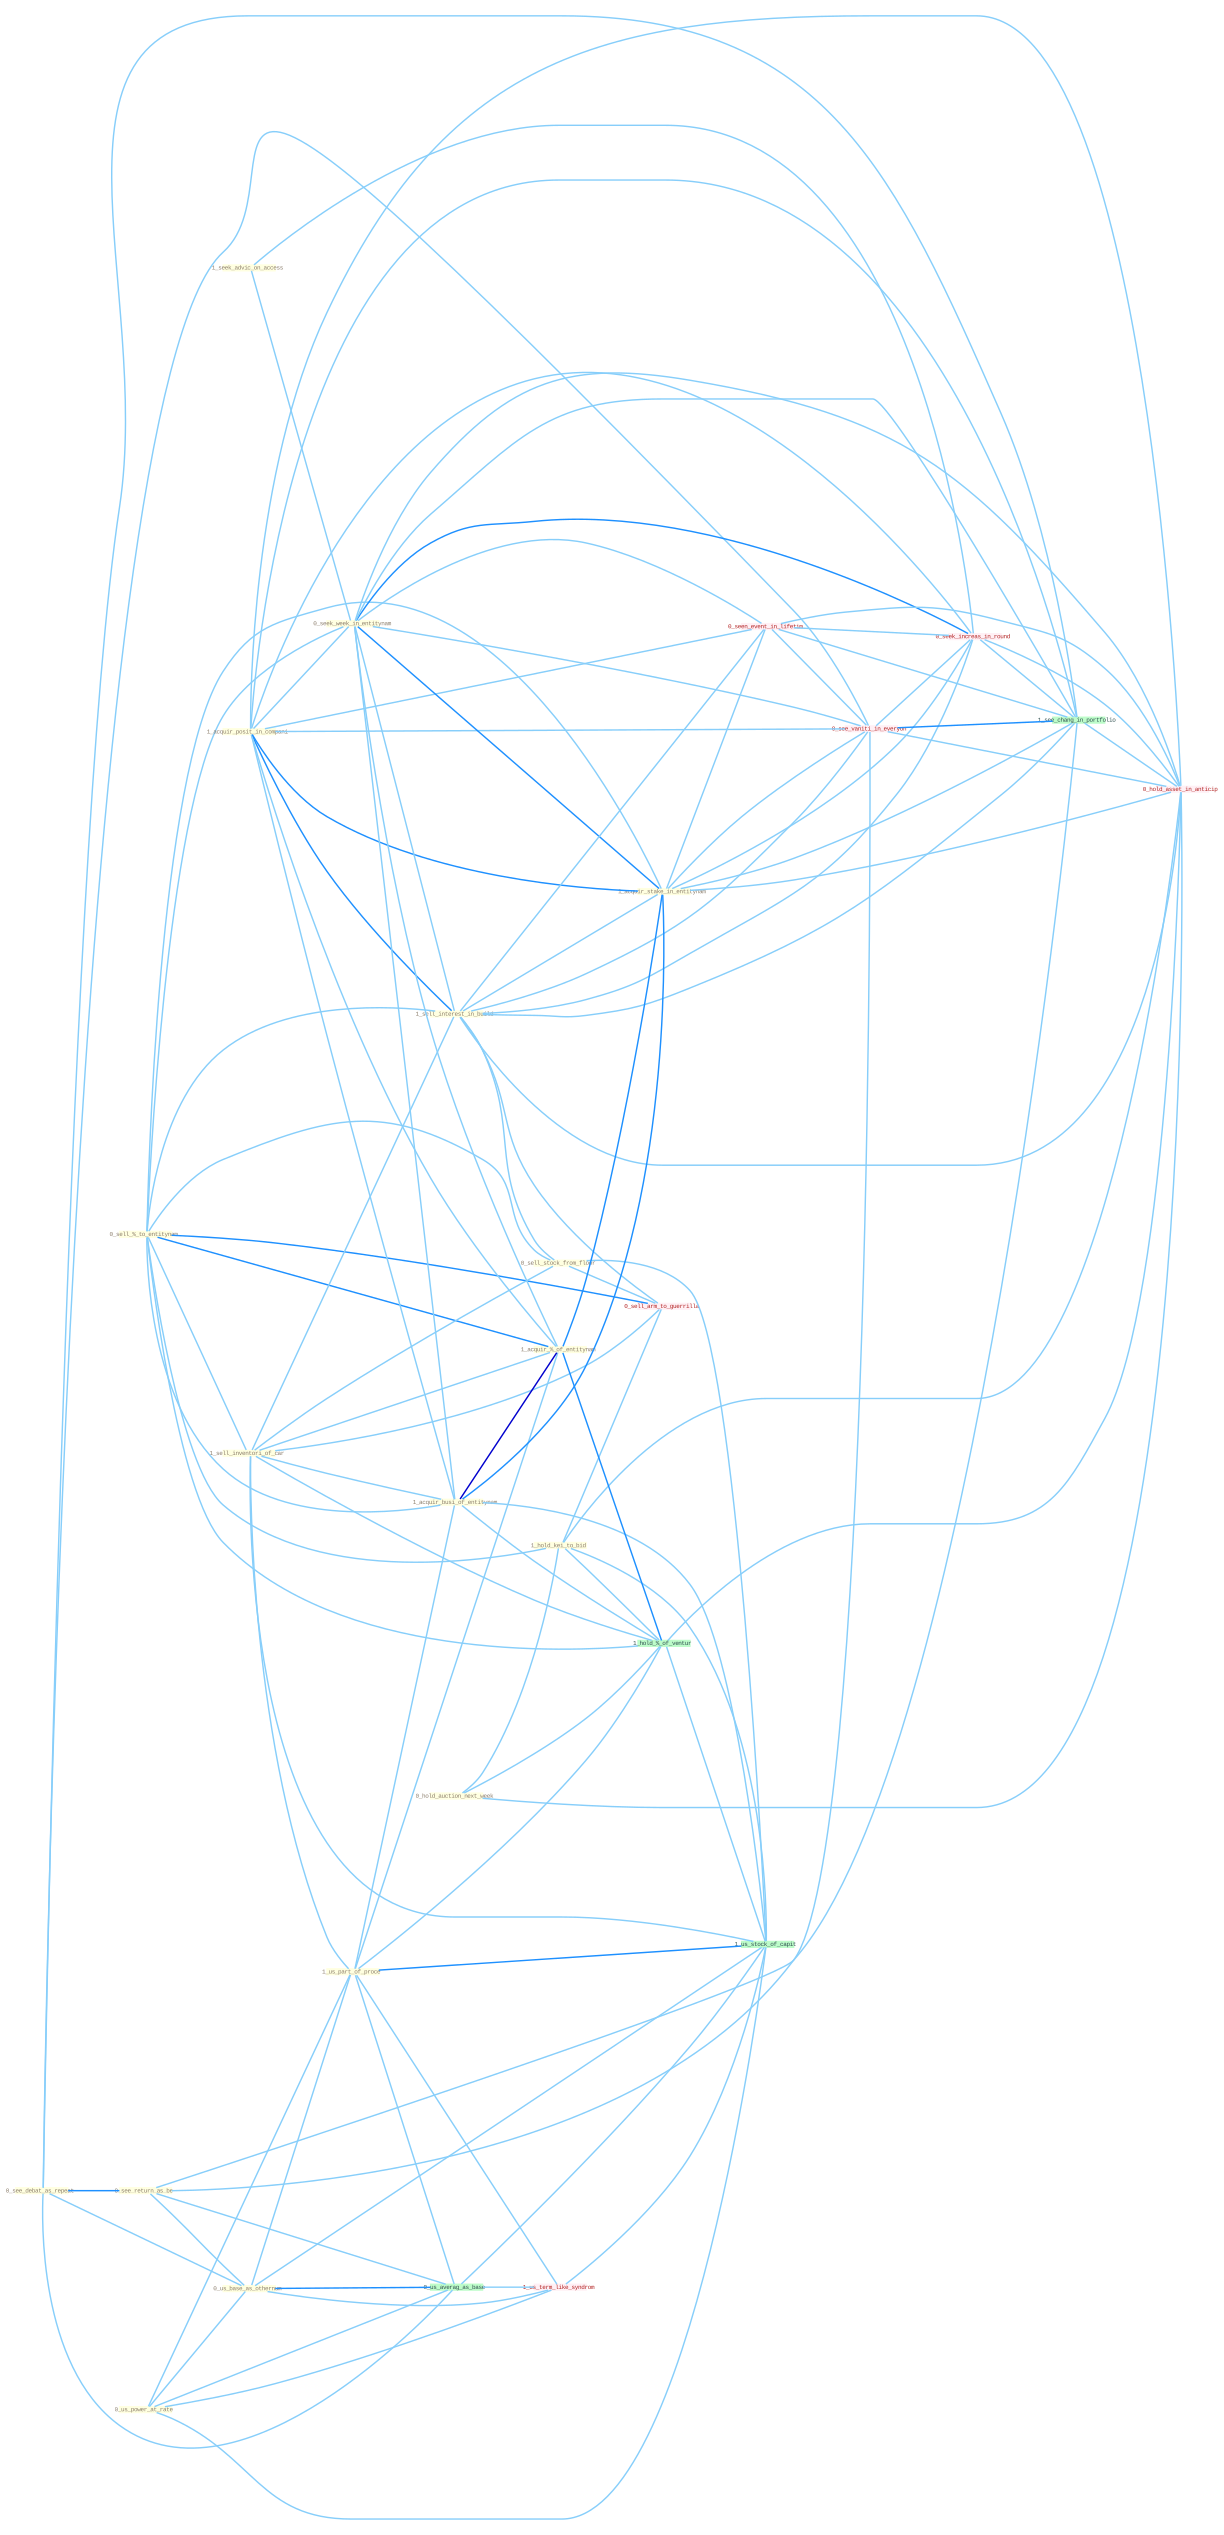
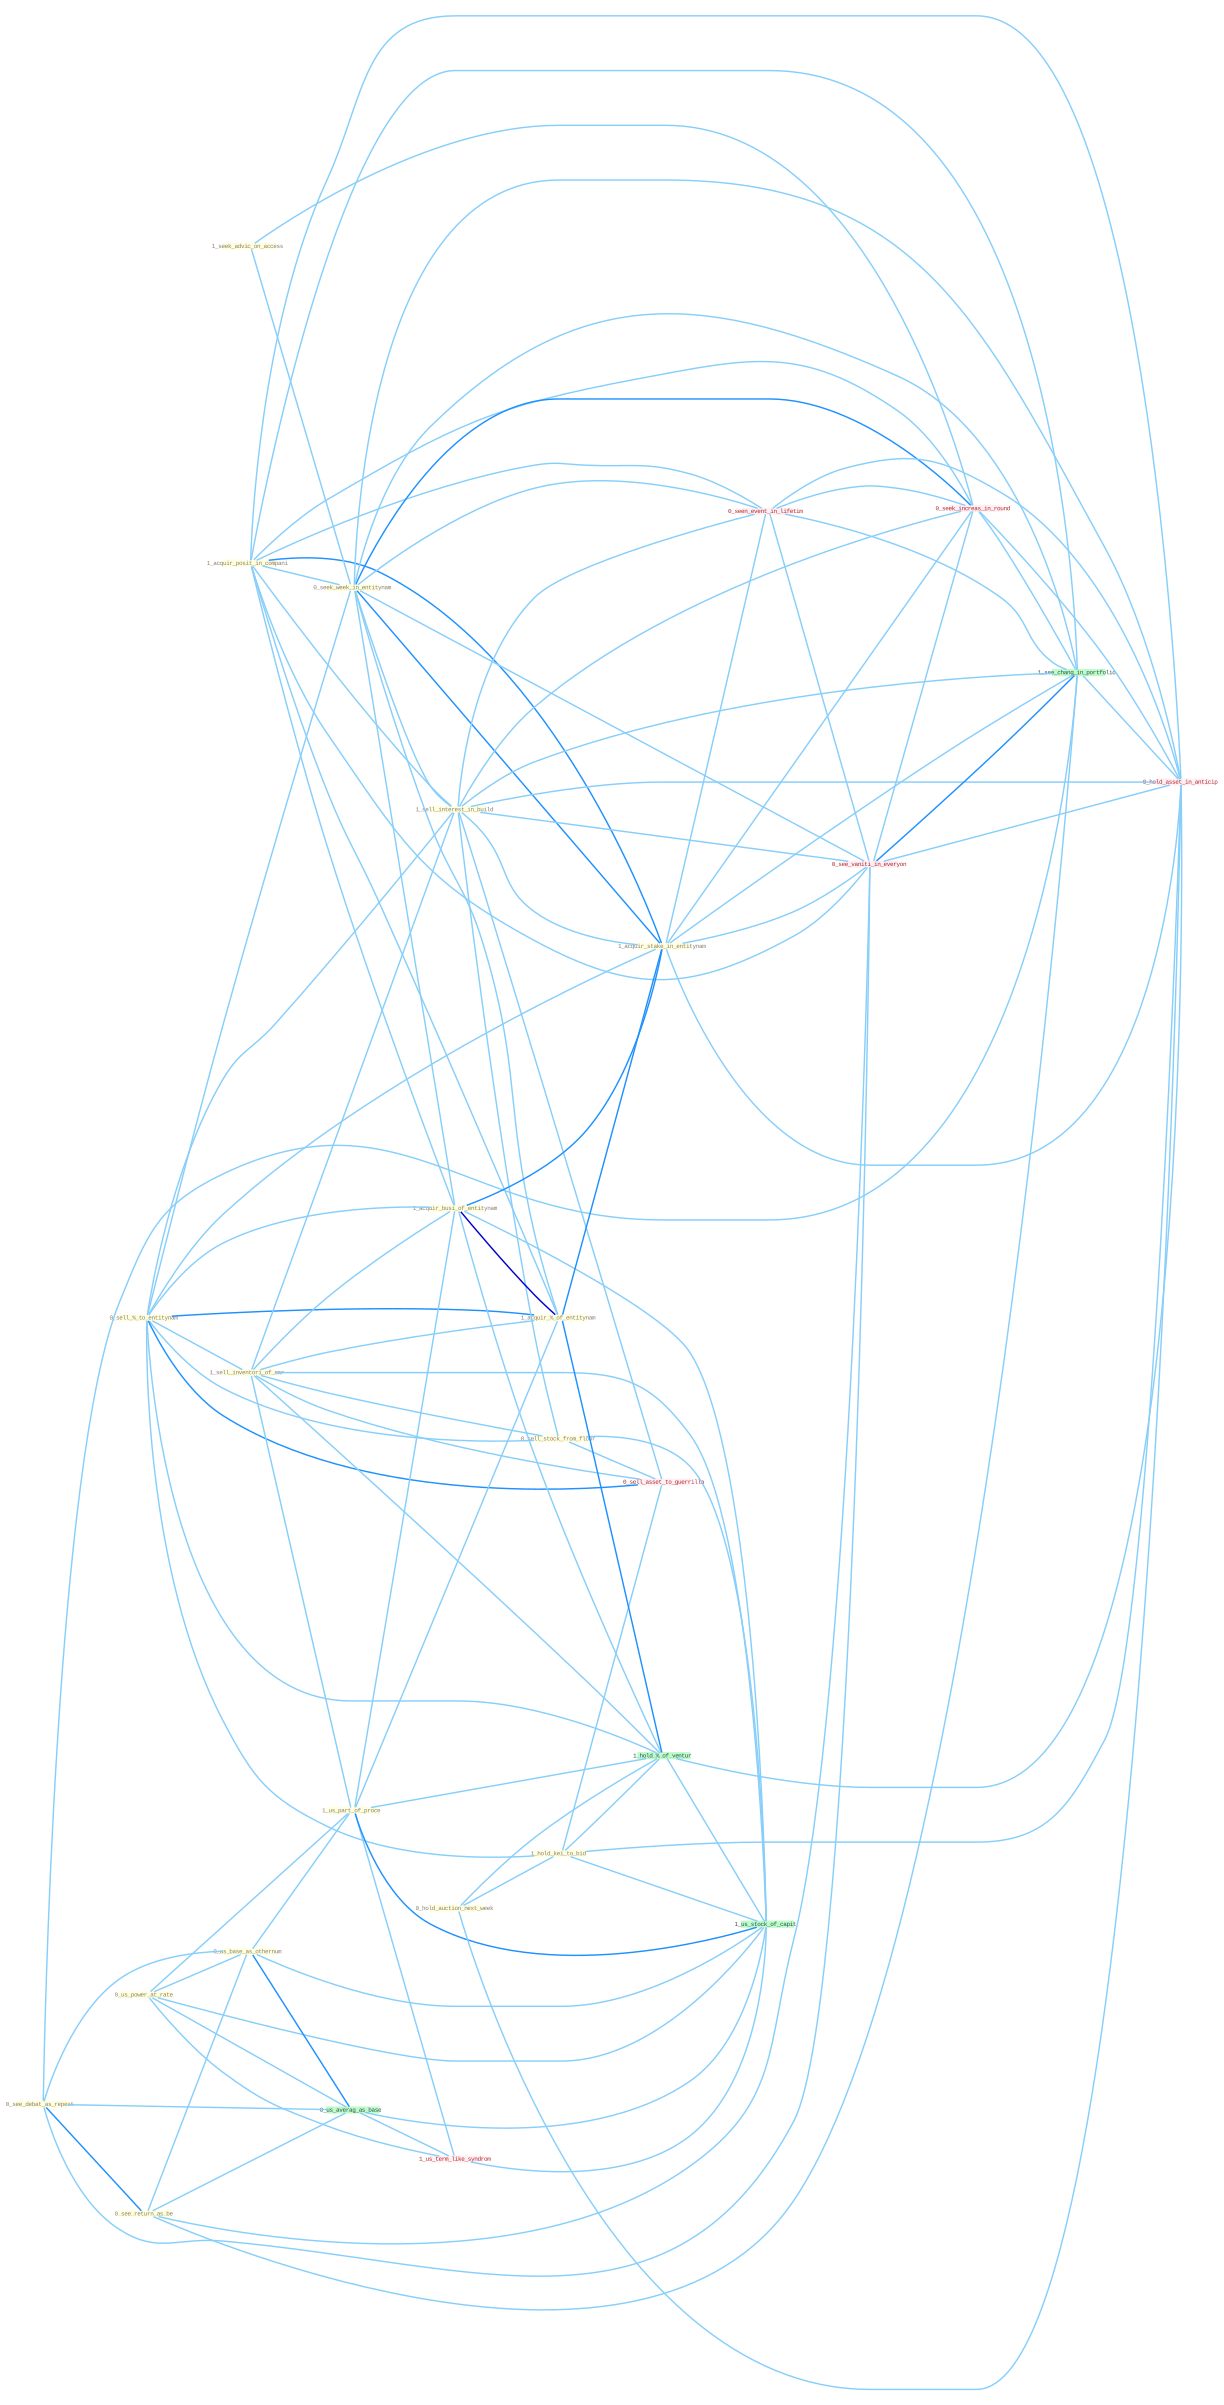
edge "1_acquir_posit_in_compani" -- "1_sell_interest_in_build": color #1e90ff -> #87cefa
node "0_sell_arm_to_guerrilla": label "0_sell_arm_to_guerrilla" -> "0_sell_asset_to_guerrilla"
edge "1_us_part_of_proce" -- "0_us_averag_as_base": removed
edge "1_us_term_like_syndrom" -- "0_us_base_as_othernum": removed
